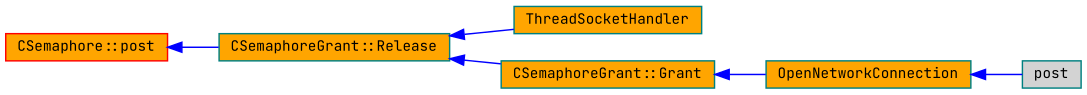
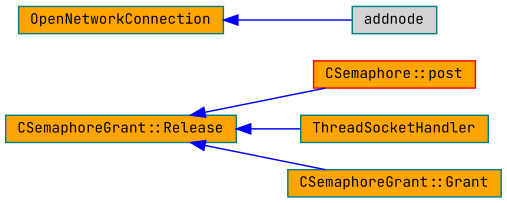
edge "CSemaphoreGrant::Release" -> "CSemaphore::post": reversed
edge "OpenNetworkConnection" -> "CSemaphoreGrant::Grant": removed
node "post": label "post" -> "addnode"
